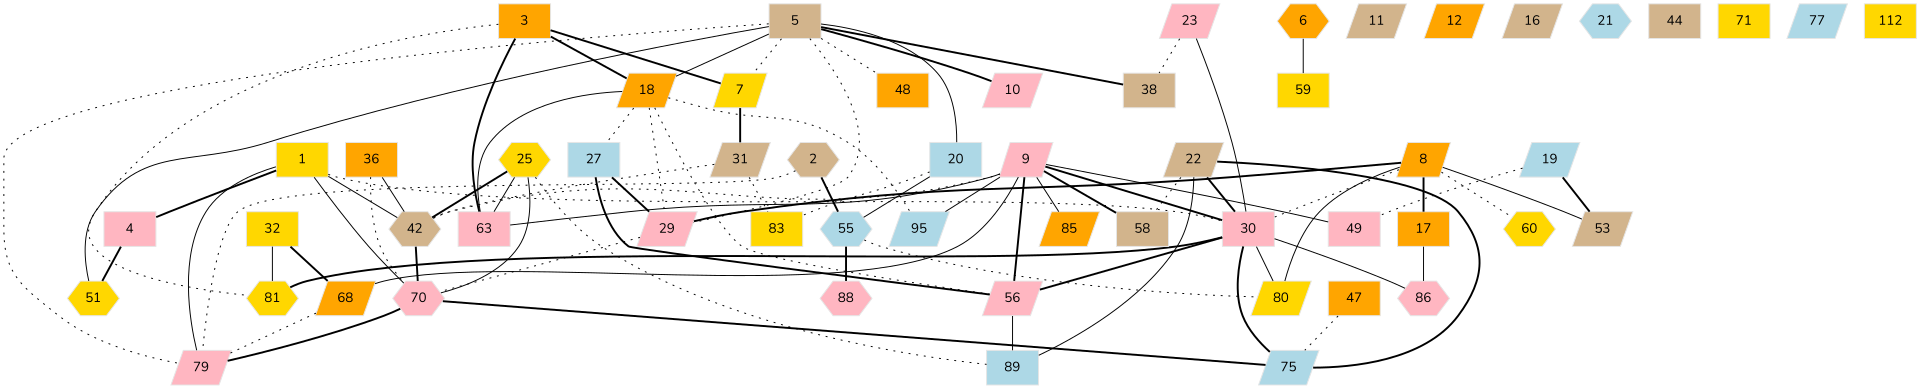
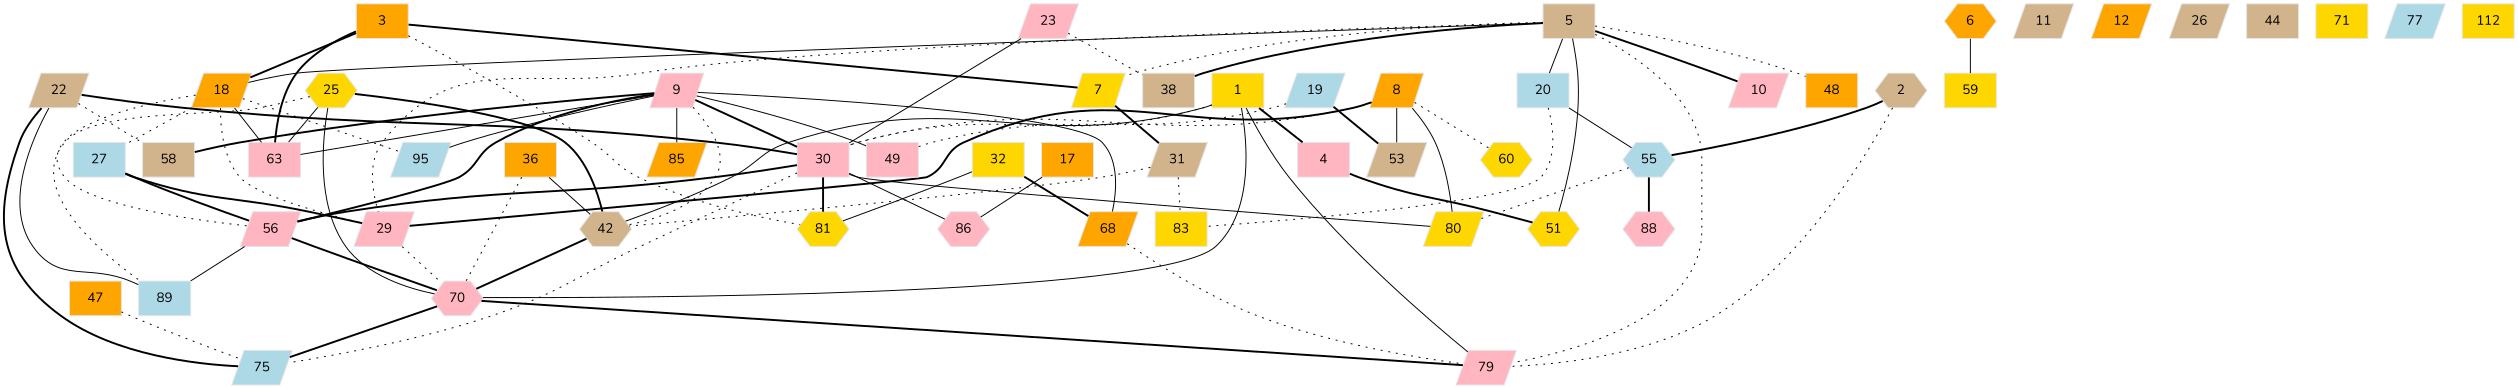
node "16": label "16" -> "26"
node "21": removed
edge "8" -- "17": removed
edge "56" -- "70": added
edge "30" -- "75": style bold -> dotted
